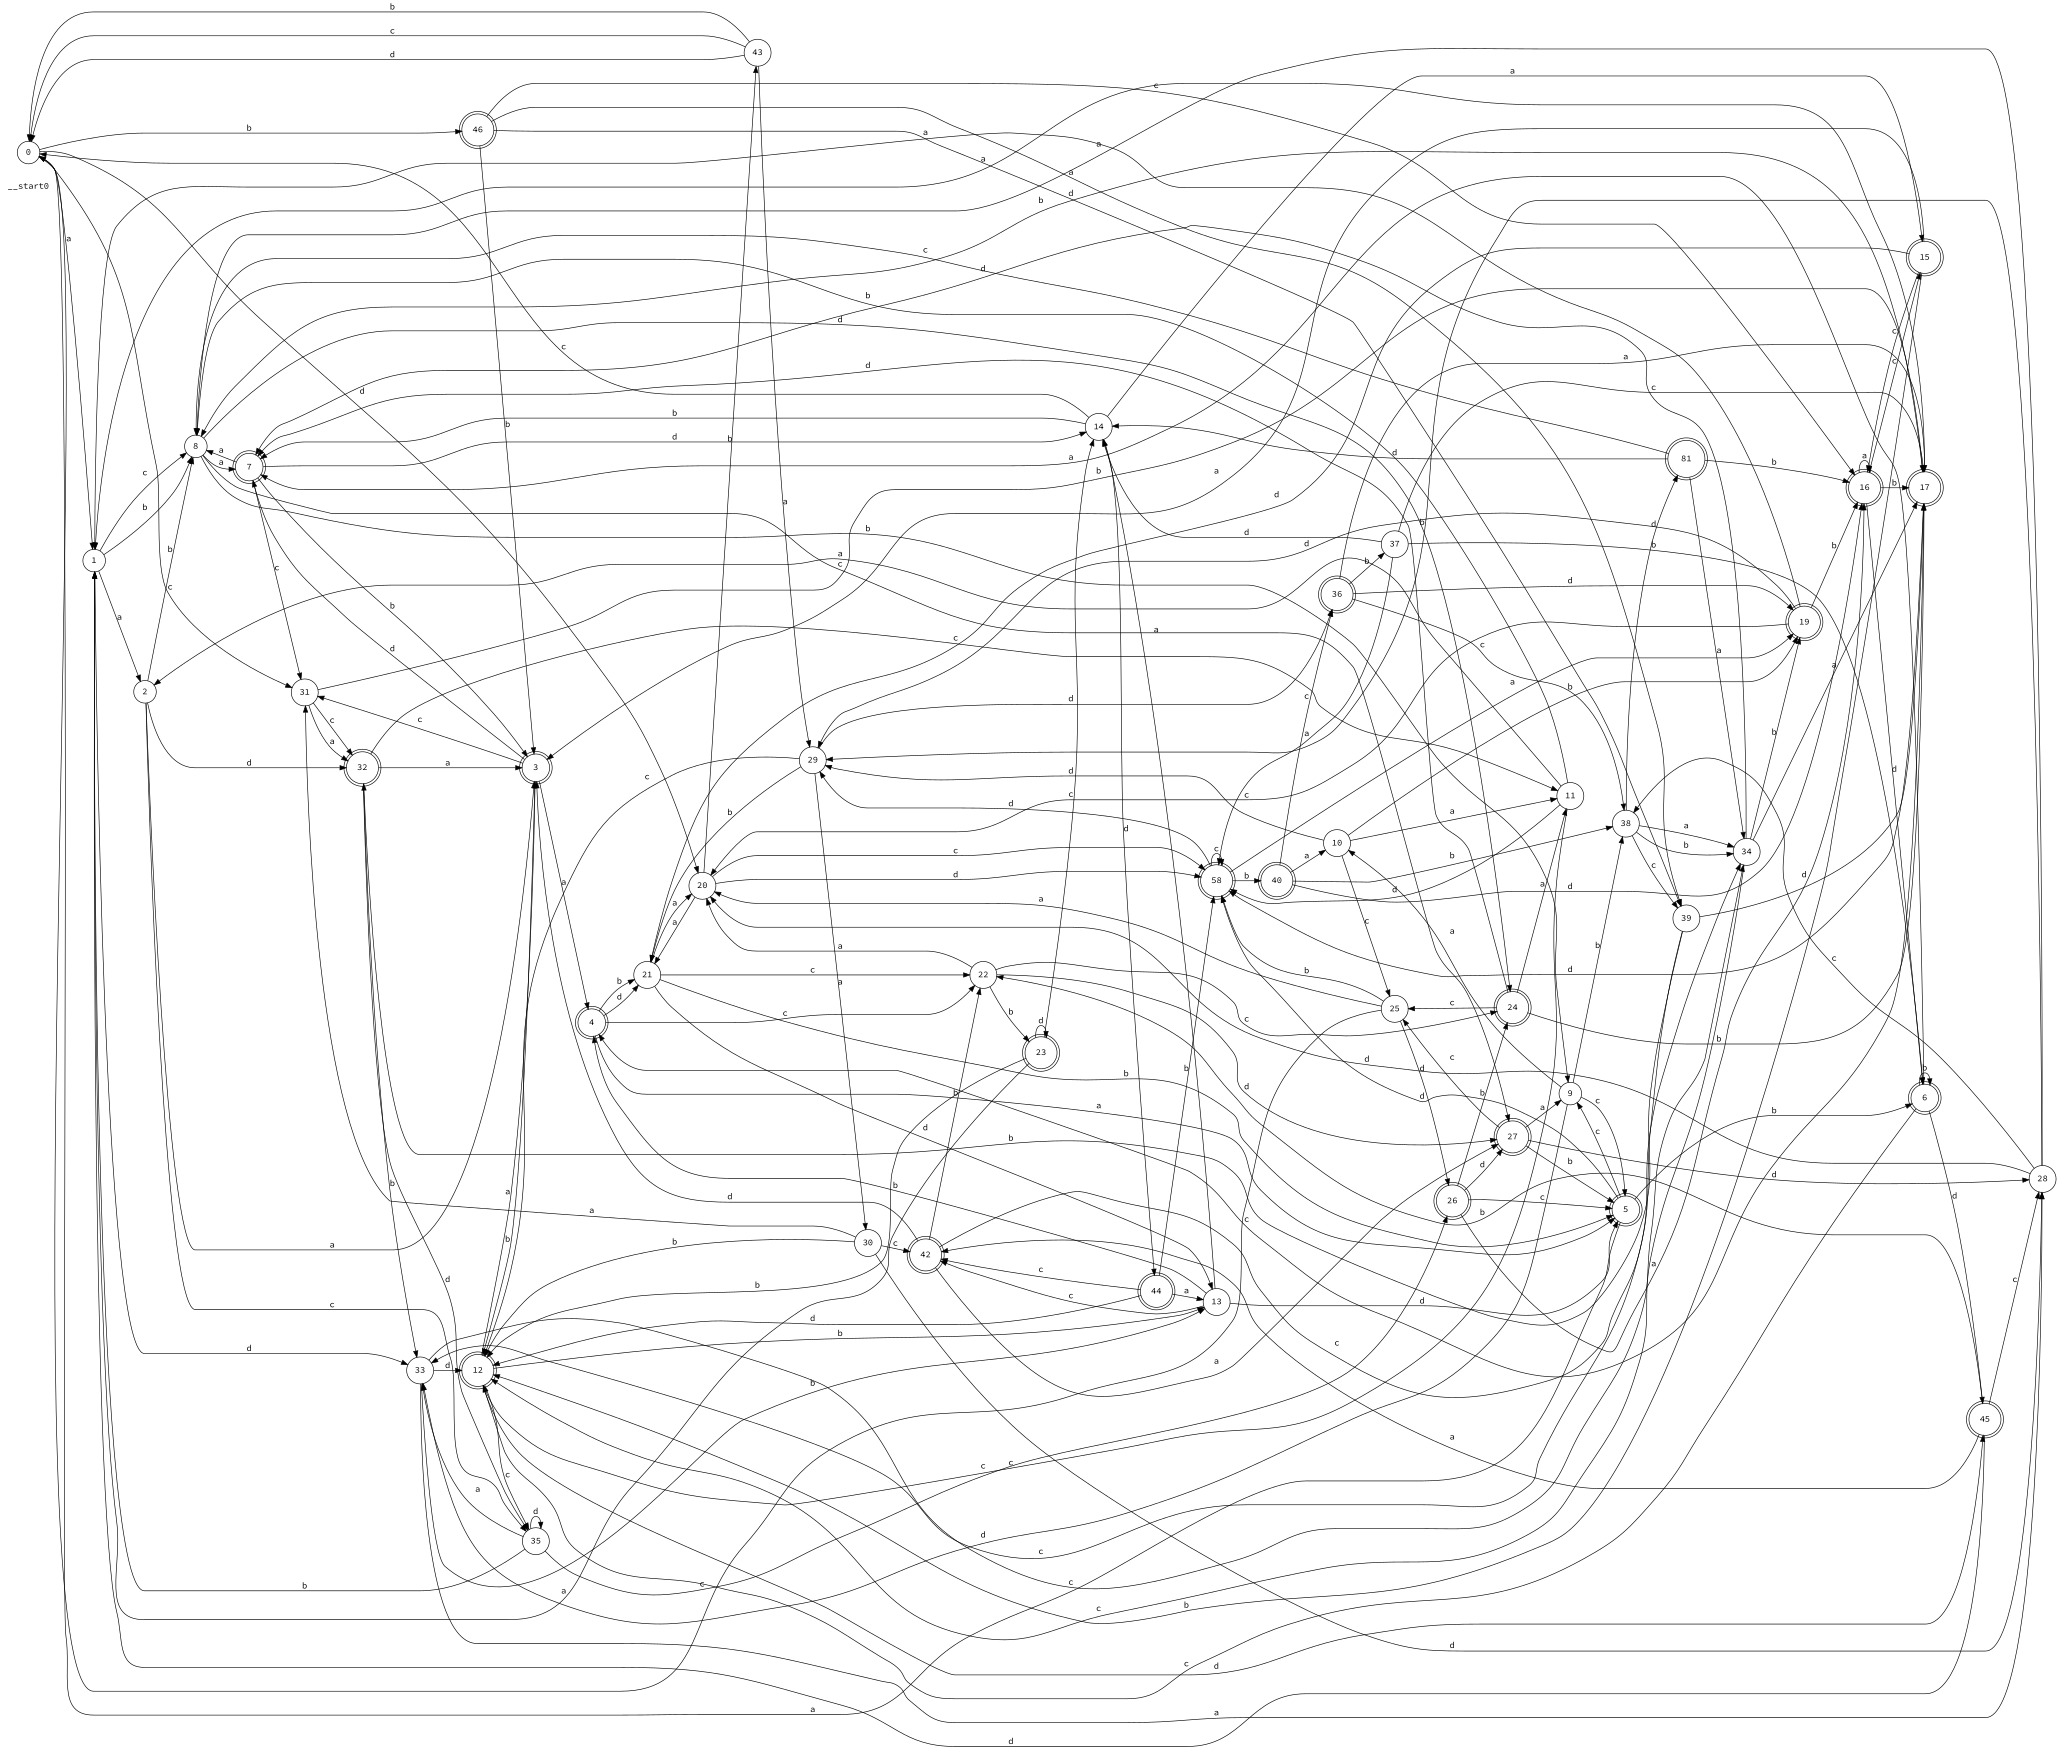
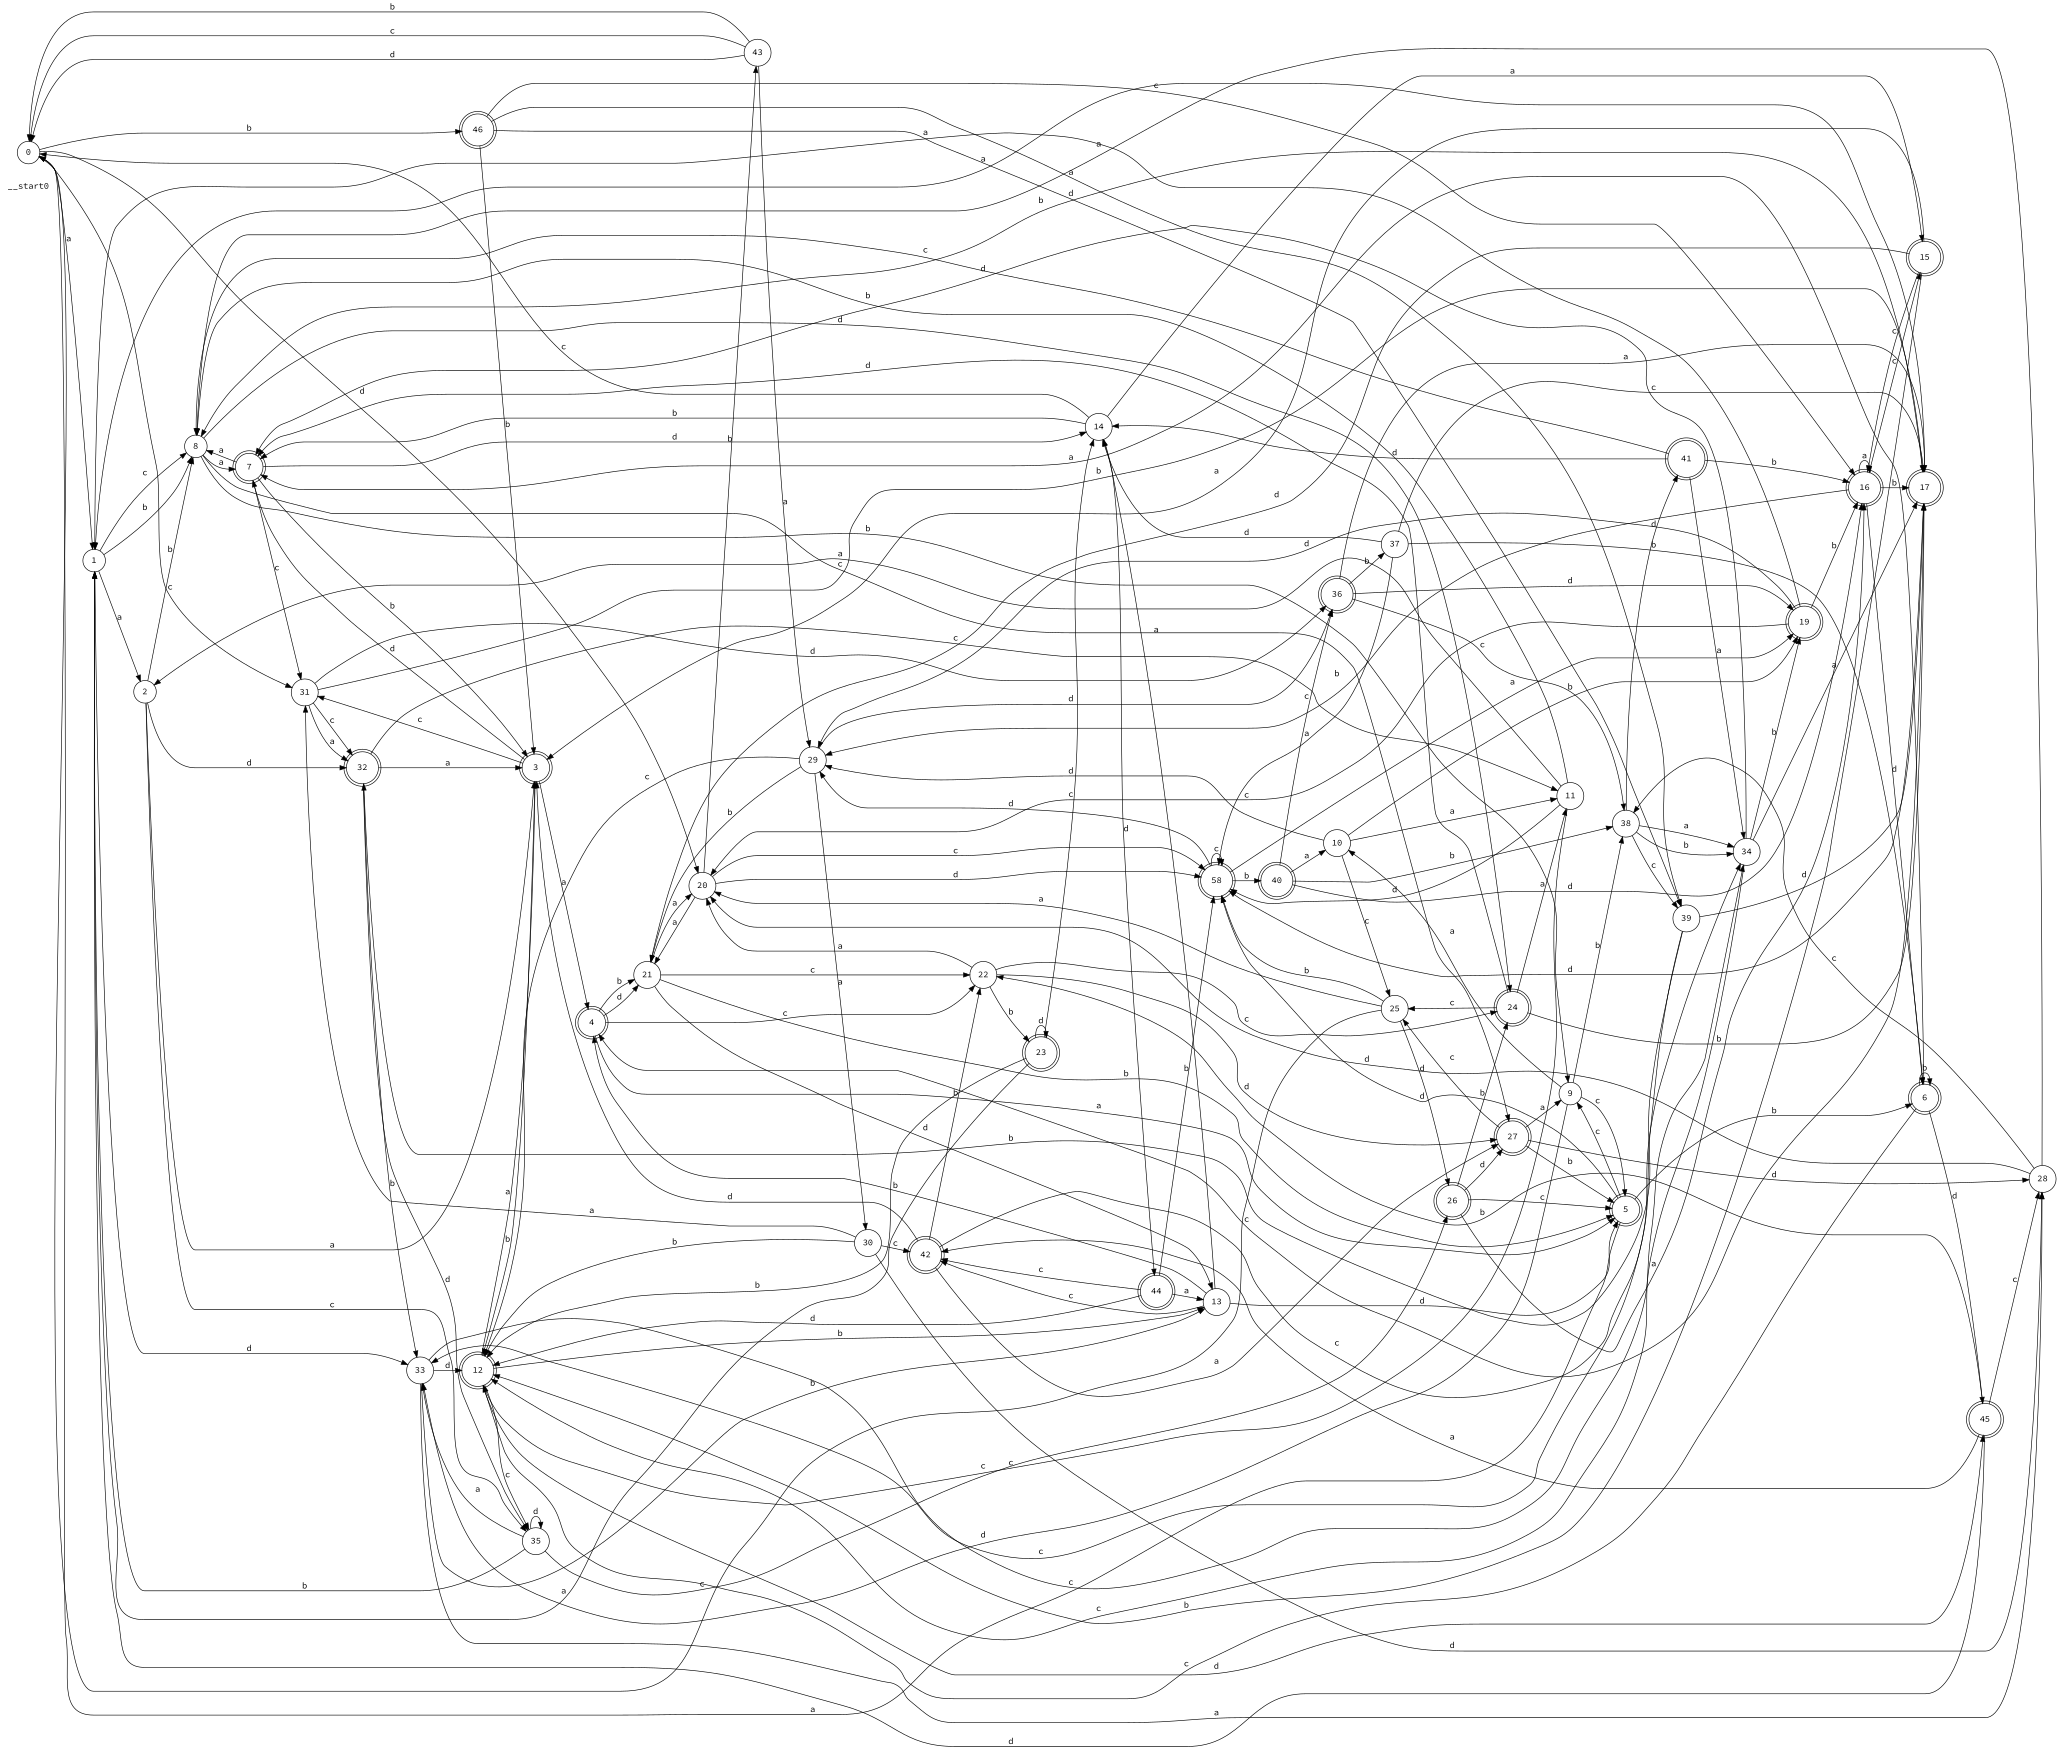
edge "28" -> "29": now "16" -> "29"
node "81": label "81" -> "41"
edge "31" -> "36": added, label "d"
